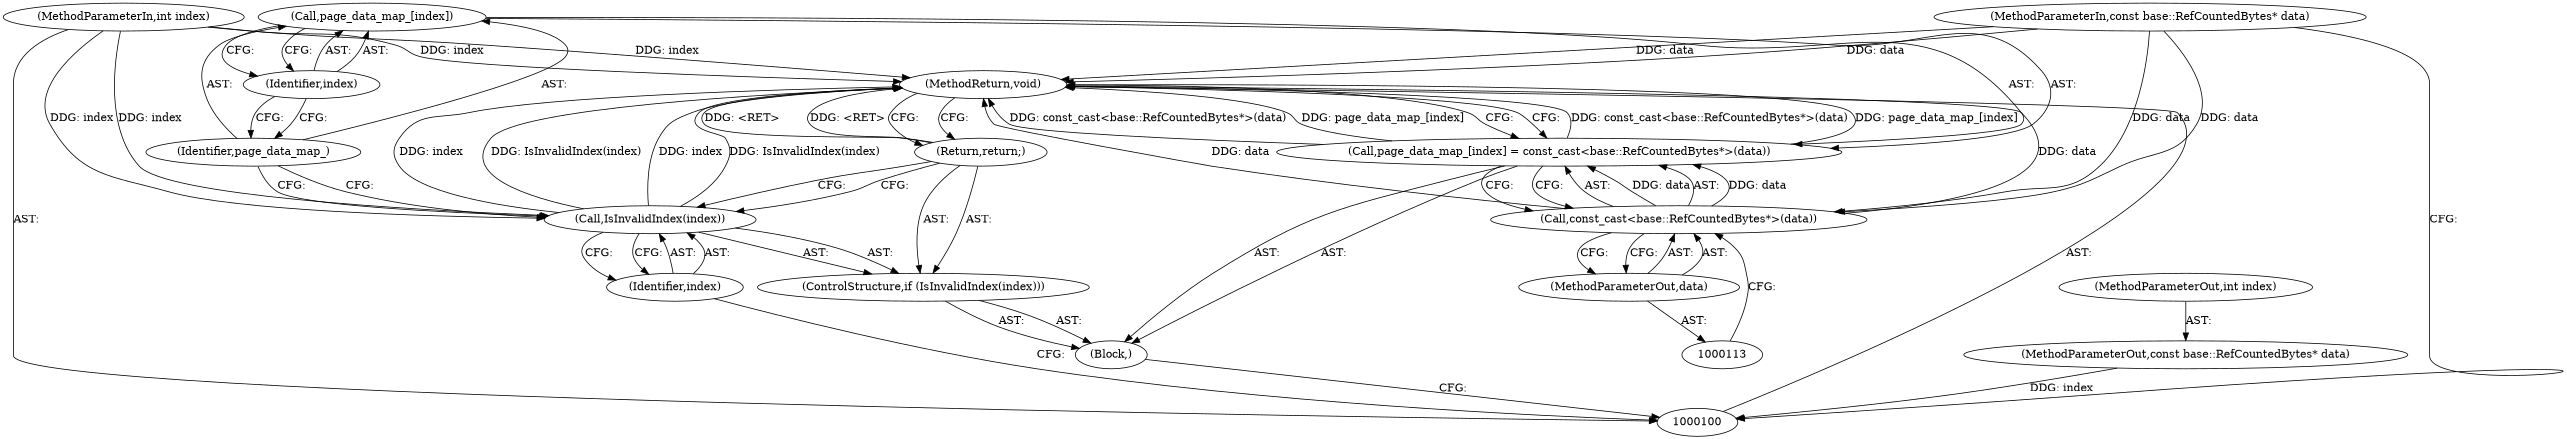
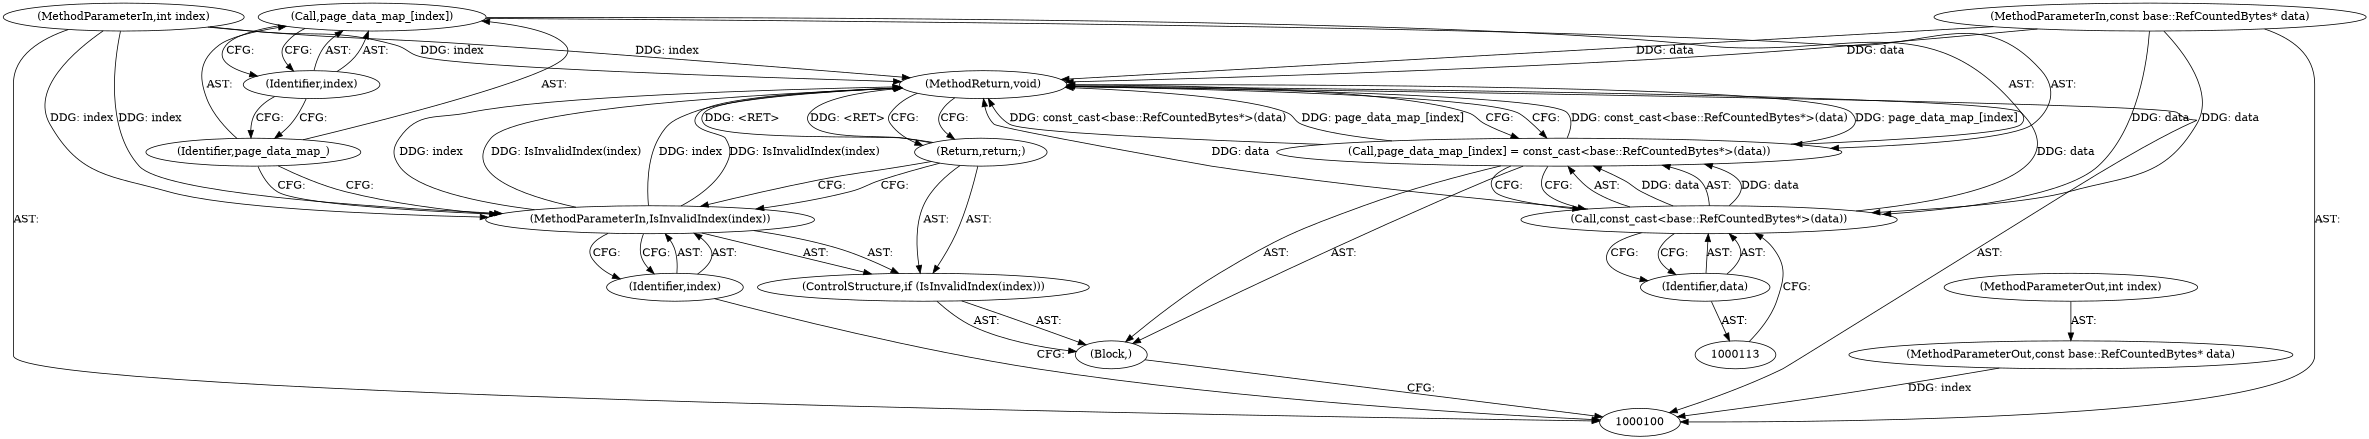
edge "1000100" -> "(MethodReturn,void)": reversed
node "(Call,IsInvalidIndex(index))": label "(Call,IsInvalidIndex(index))" -> "(MethodParameterIn,IsInvalidIndex(index))"
edge "(MethodParameterIn,const base::RefCountedBytes* data)" -> "1000100": label "CFG: " -> "AST: "
node "(MethodParameterOut,data)": label "(MethodParameterOut,data)" -> "(Identifier,data)"
